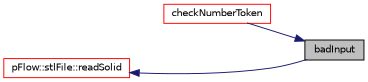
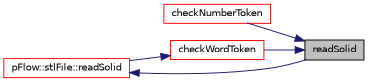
node "checkWordToken": added
node "badInput": label "badInput" -> "readSolid"
